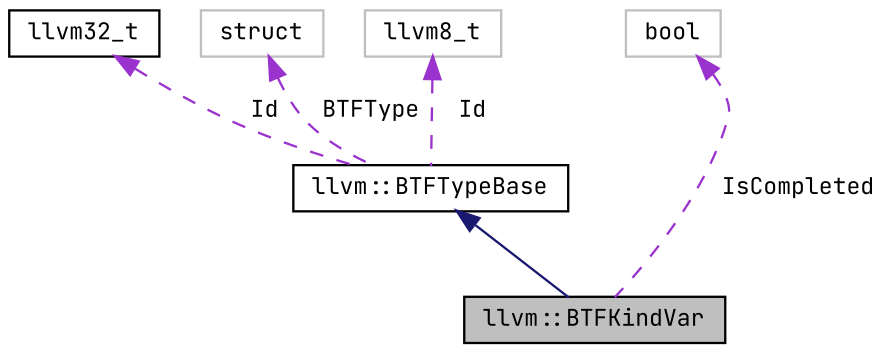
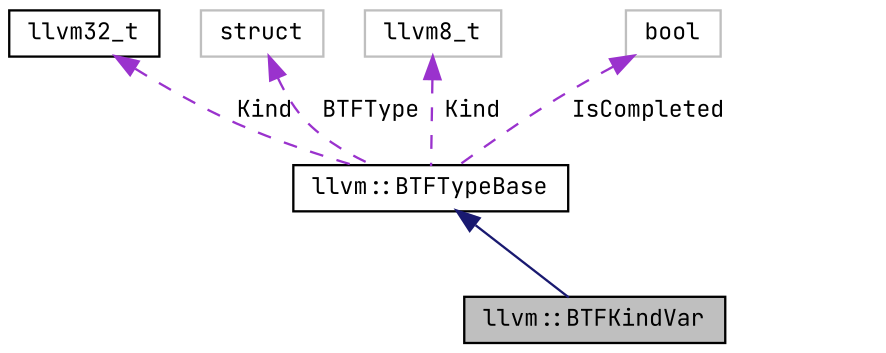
edge "llvm::BTFTypeBase" -> "llvm32_t": label " Id" -> " Kind"
edge "llvm::BTFTypeBase" -> "llvm8_t": label " Id" -> " Kind"
edge "llvm::BTFKindVar" -> "bool": now "llvm::BTFTypeBase" -> "bool"
